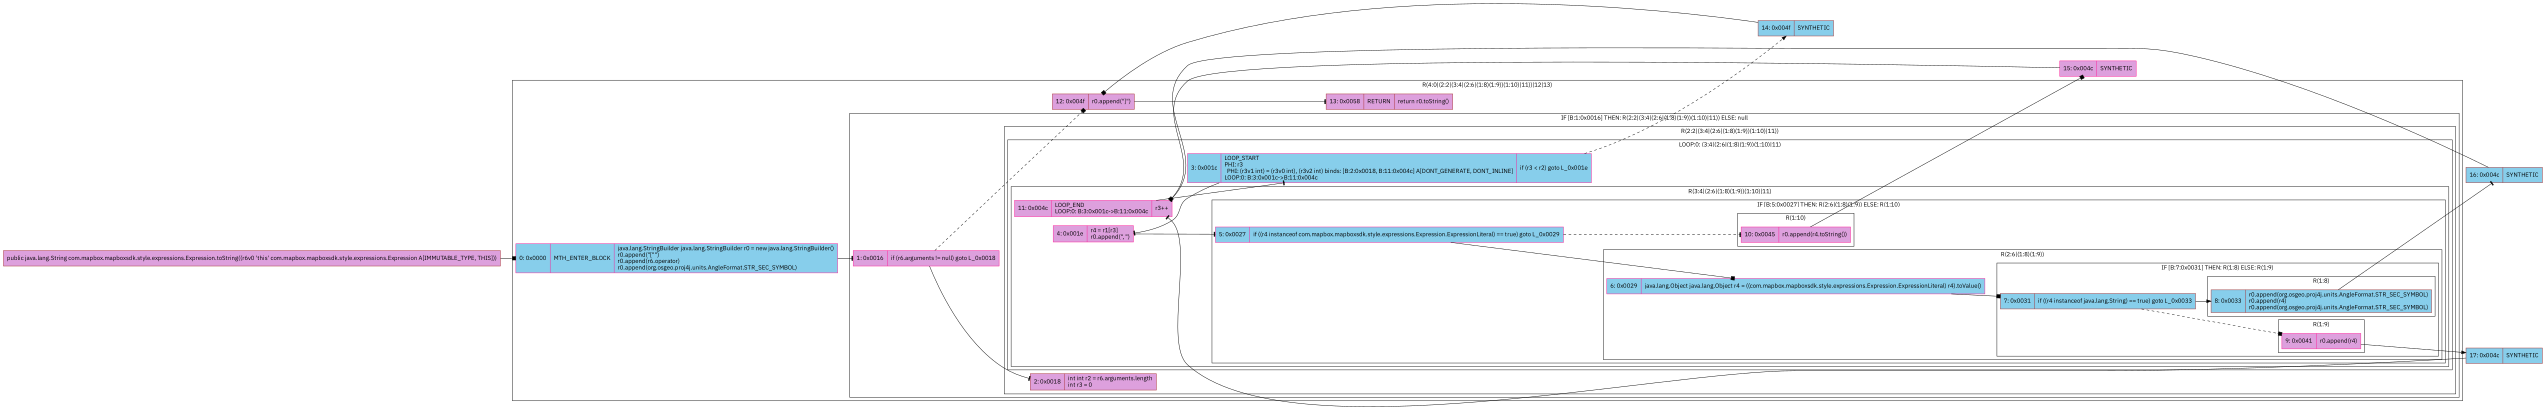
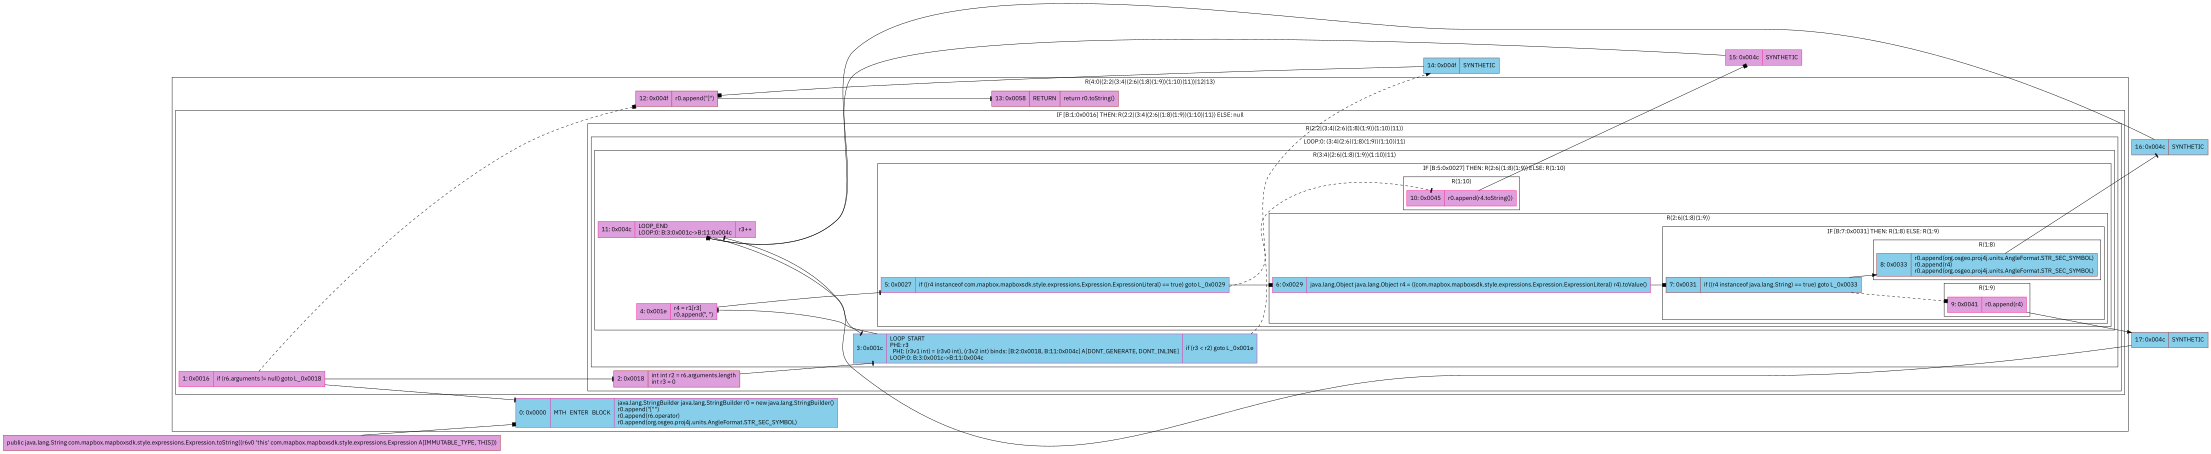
edge "0: 0x0000" -> "1: 0x0016": reversed
edge "2: 0x0018" -> "3: 0x001c": added
